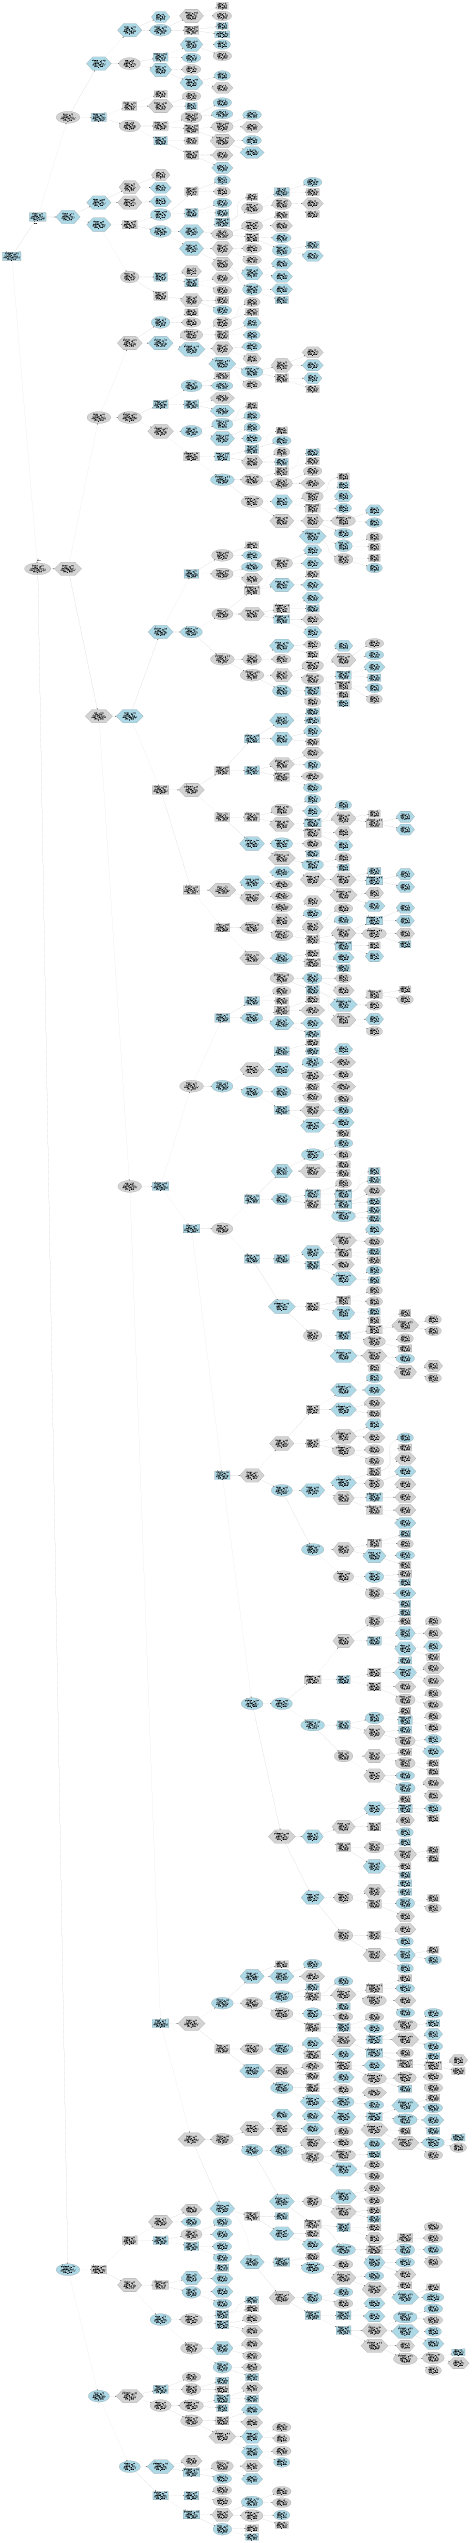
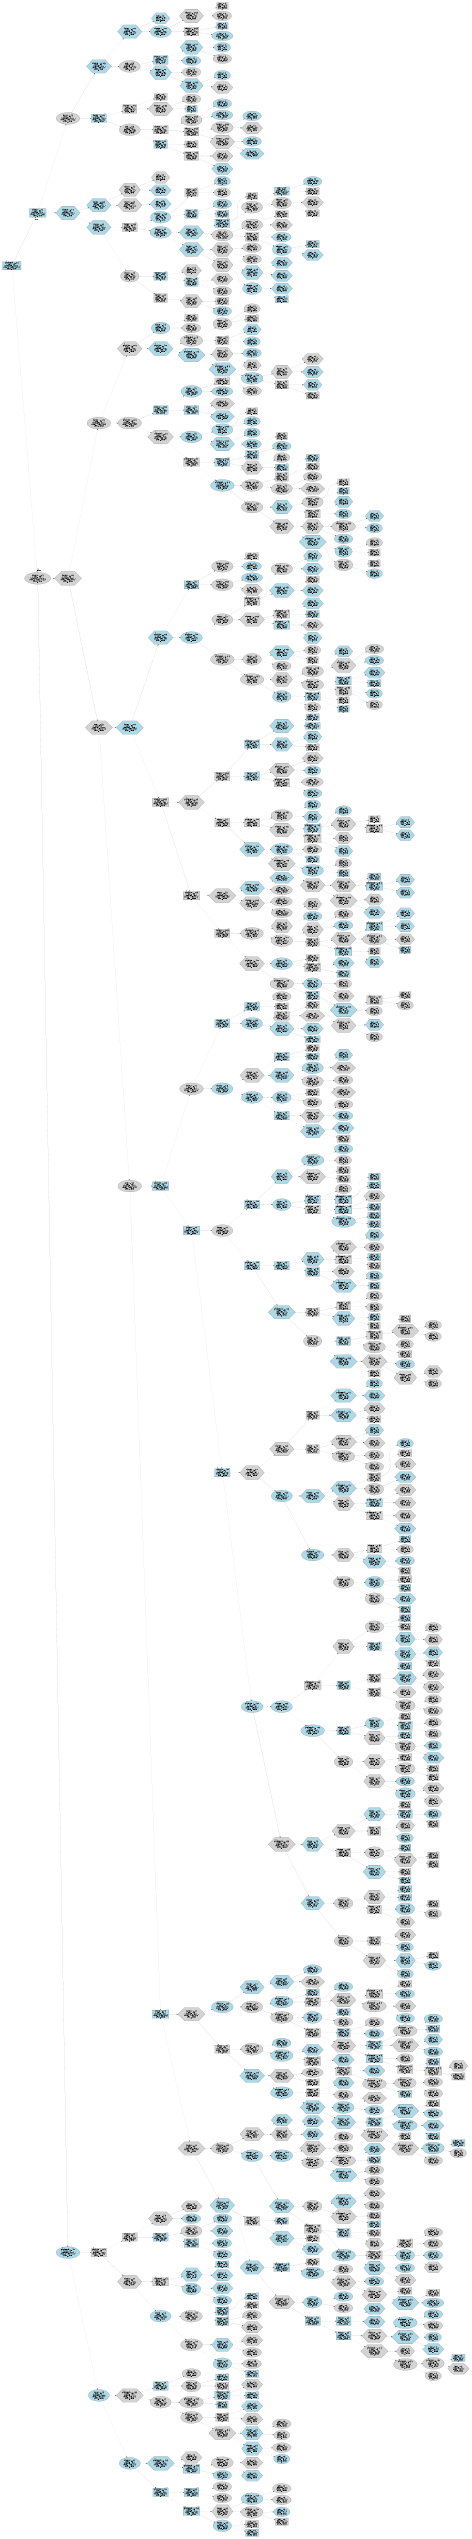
node "gini = 0.5 samples = 236 value = [118, 118] class = False": shape folder -> ellipse
node "gini = 0.5 samples = 112 value = [56, 56] class = False": removed
node "gini = 0.5 samples = 138 value = [69, 69] class = False": added
node "gini = 0.5 samples = 204 value = [102, 102] sdComp = False": label "gini = 0.5 samples = 204 value = [102, 102] sdComp = False" -> "gini = 0.5 samples = 204 value = [102, 102] class = False"
